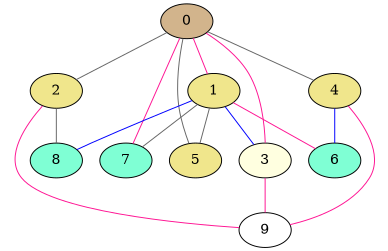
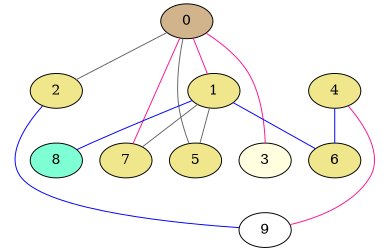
edge "0" -- "4": removed
edge "2" -- "8": removed
edge "1" -- "3": removed
edge "1" -- "6": color deeppink -> blue
node "7": fillcolor aquamarine -> khaki
node "6": fillcolor aquamarine -> khaki
edge "3" -- "9": removed
edge "2" -- "9": color deeppink -> blue
